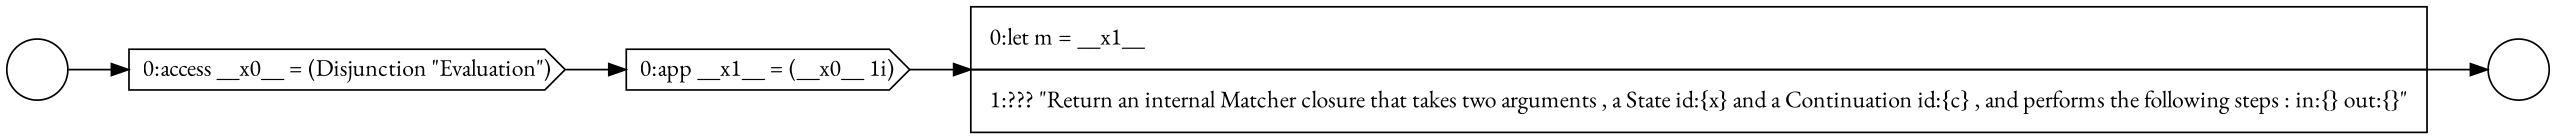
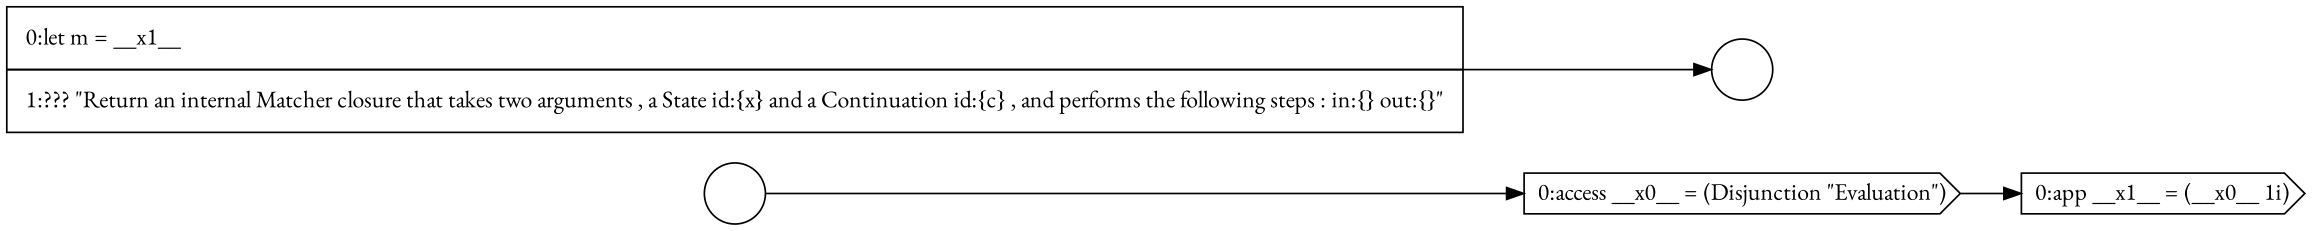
edge "0:app __x1__ = (__x0__ 1i)" -> "0:let m = __x1__": removed
